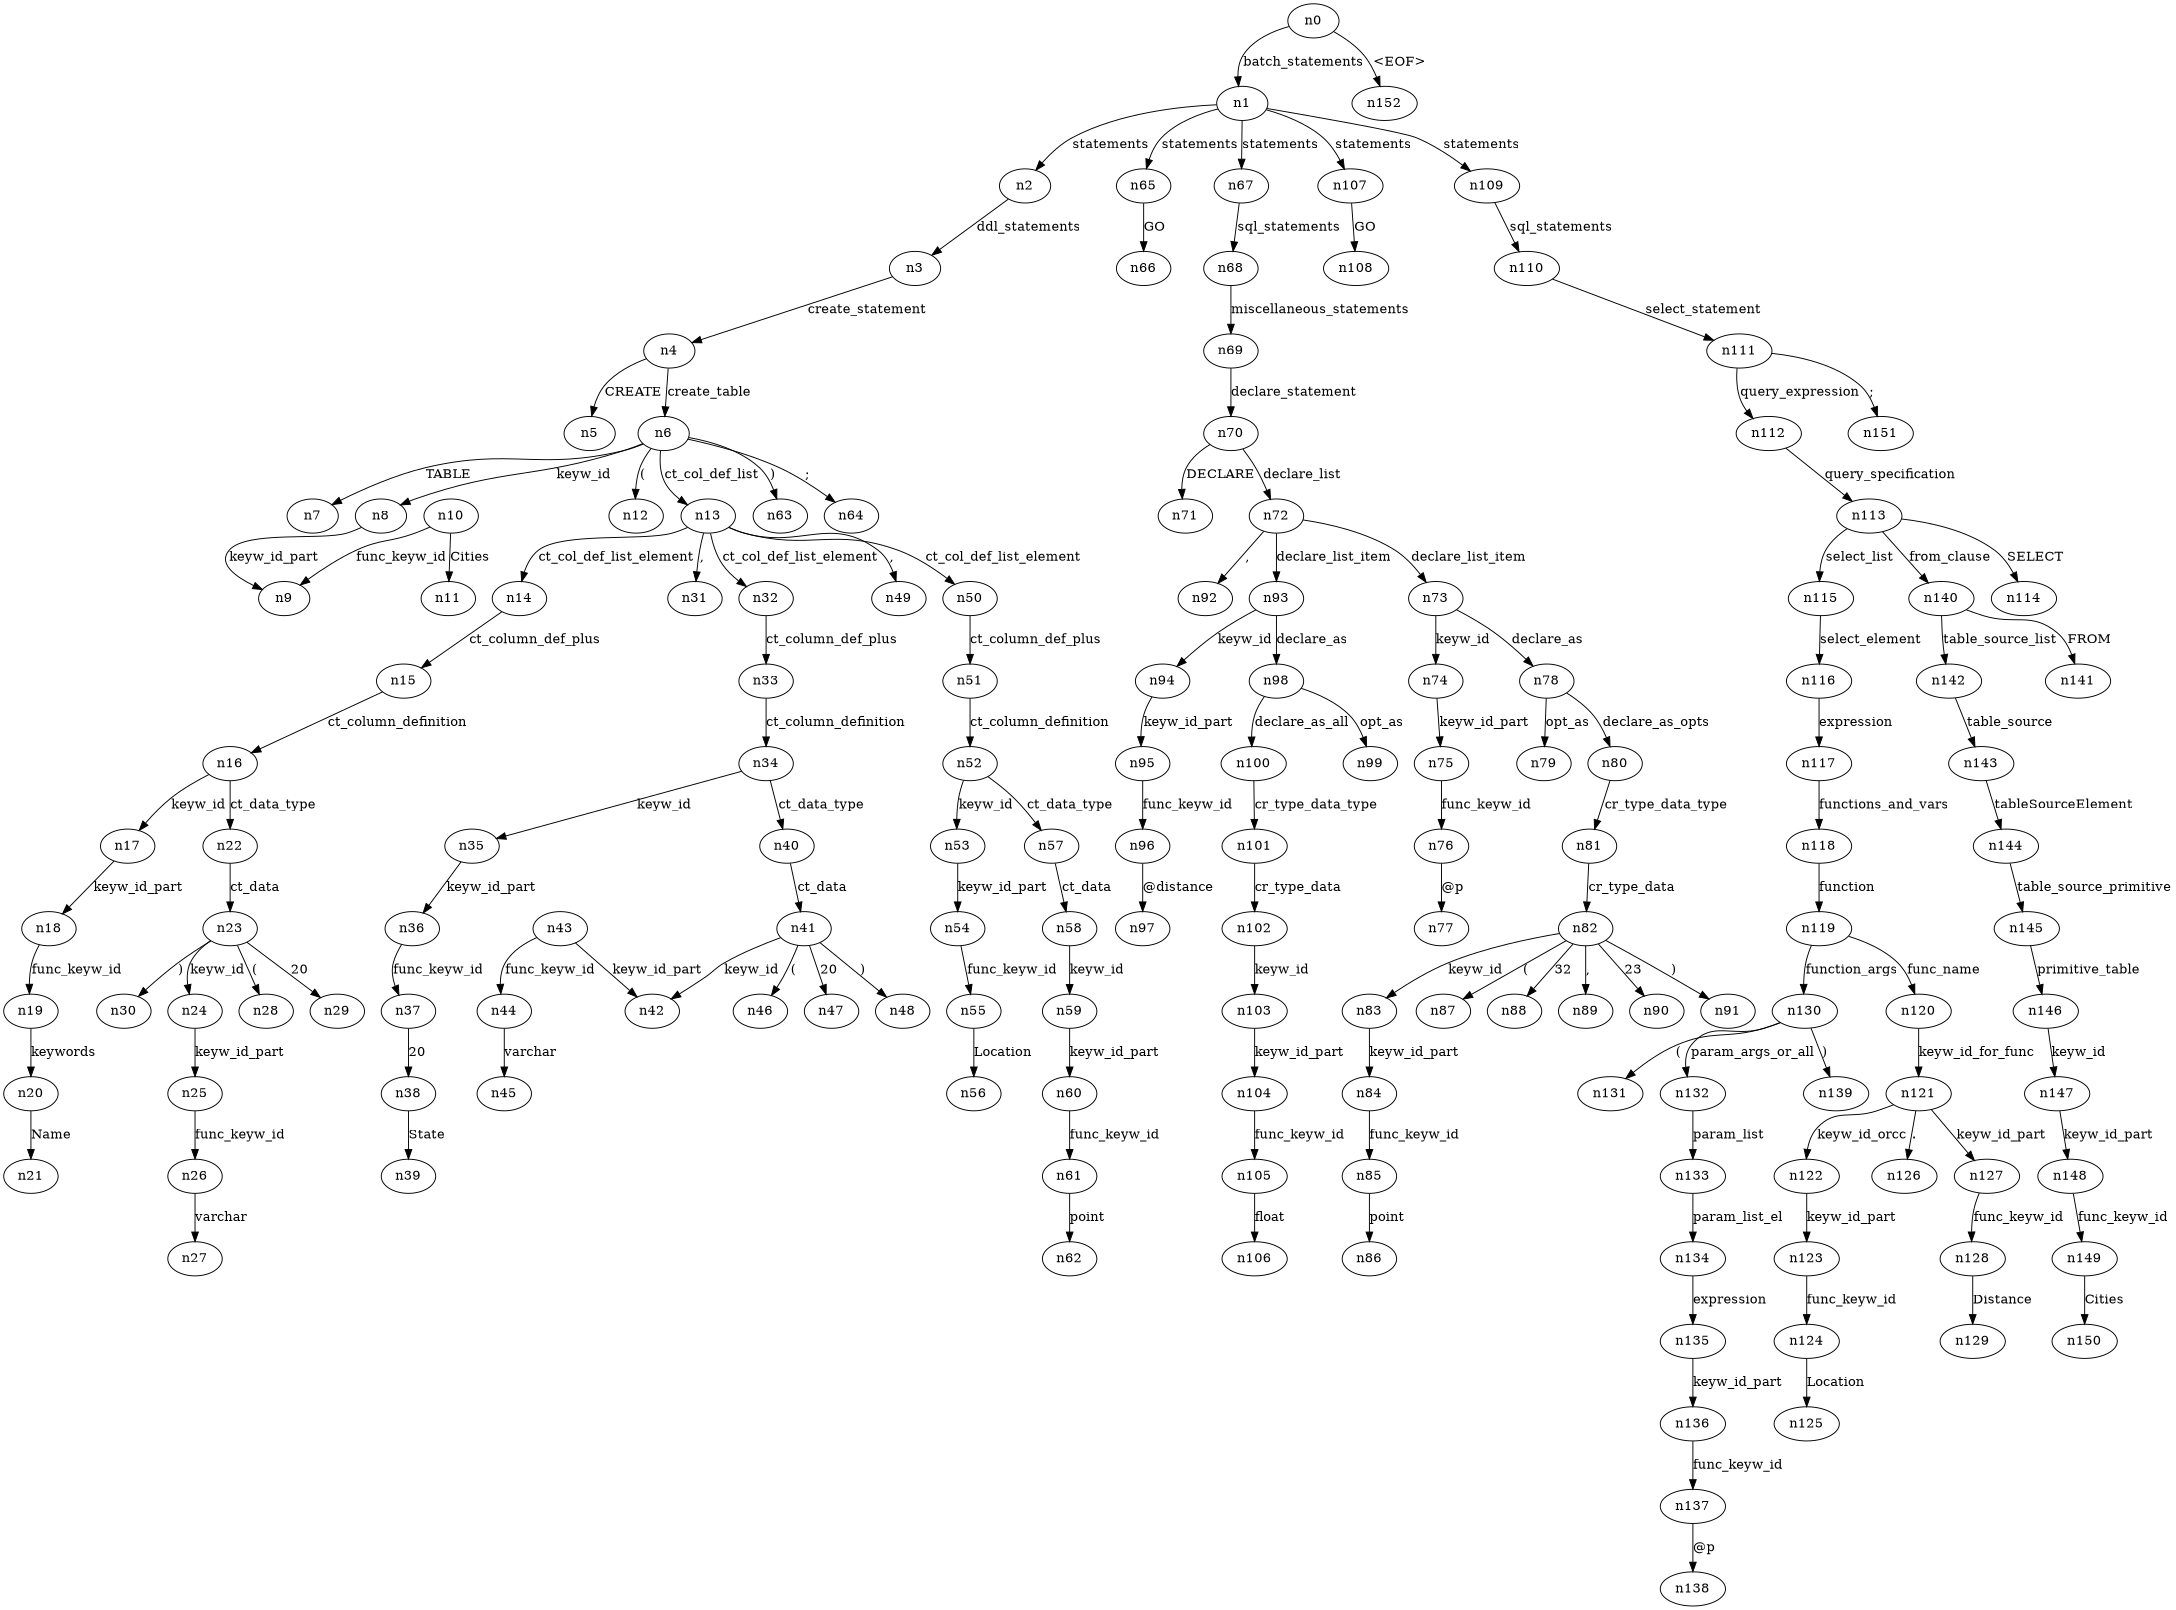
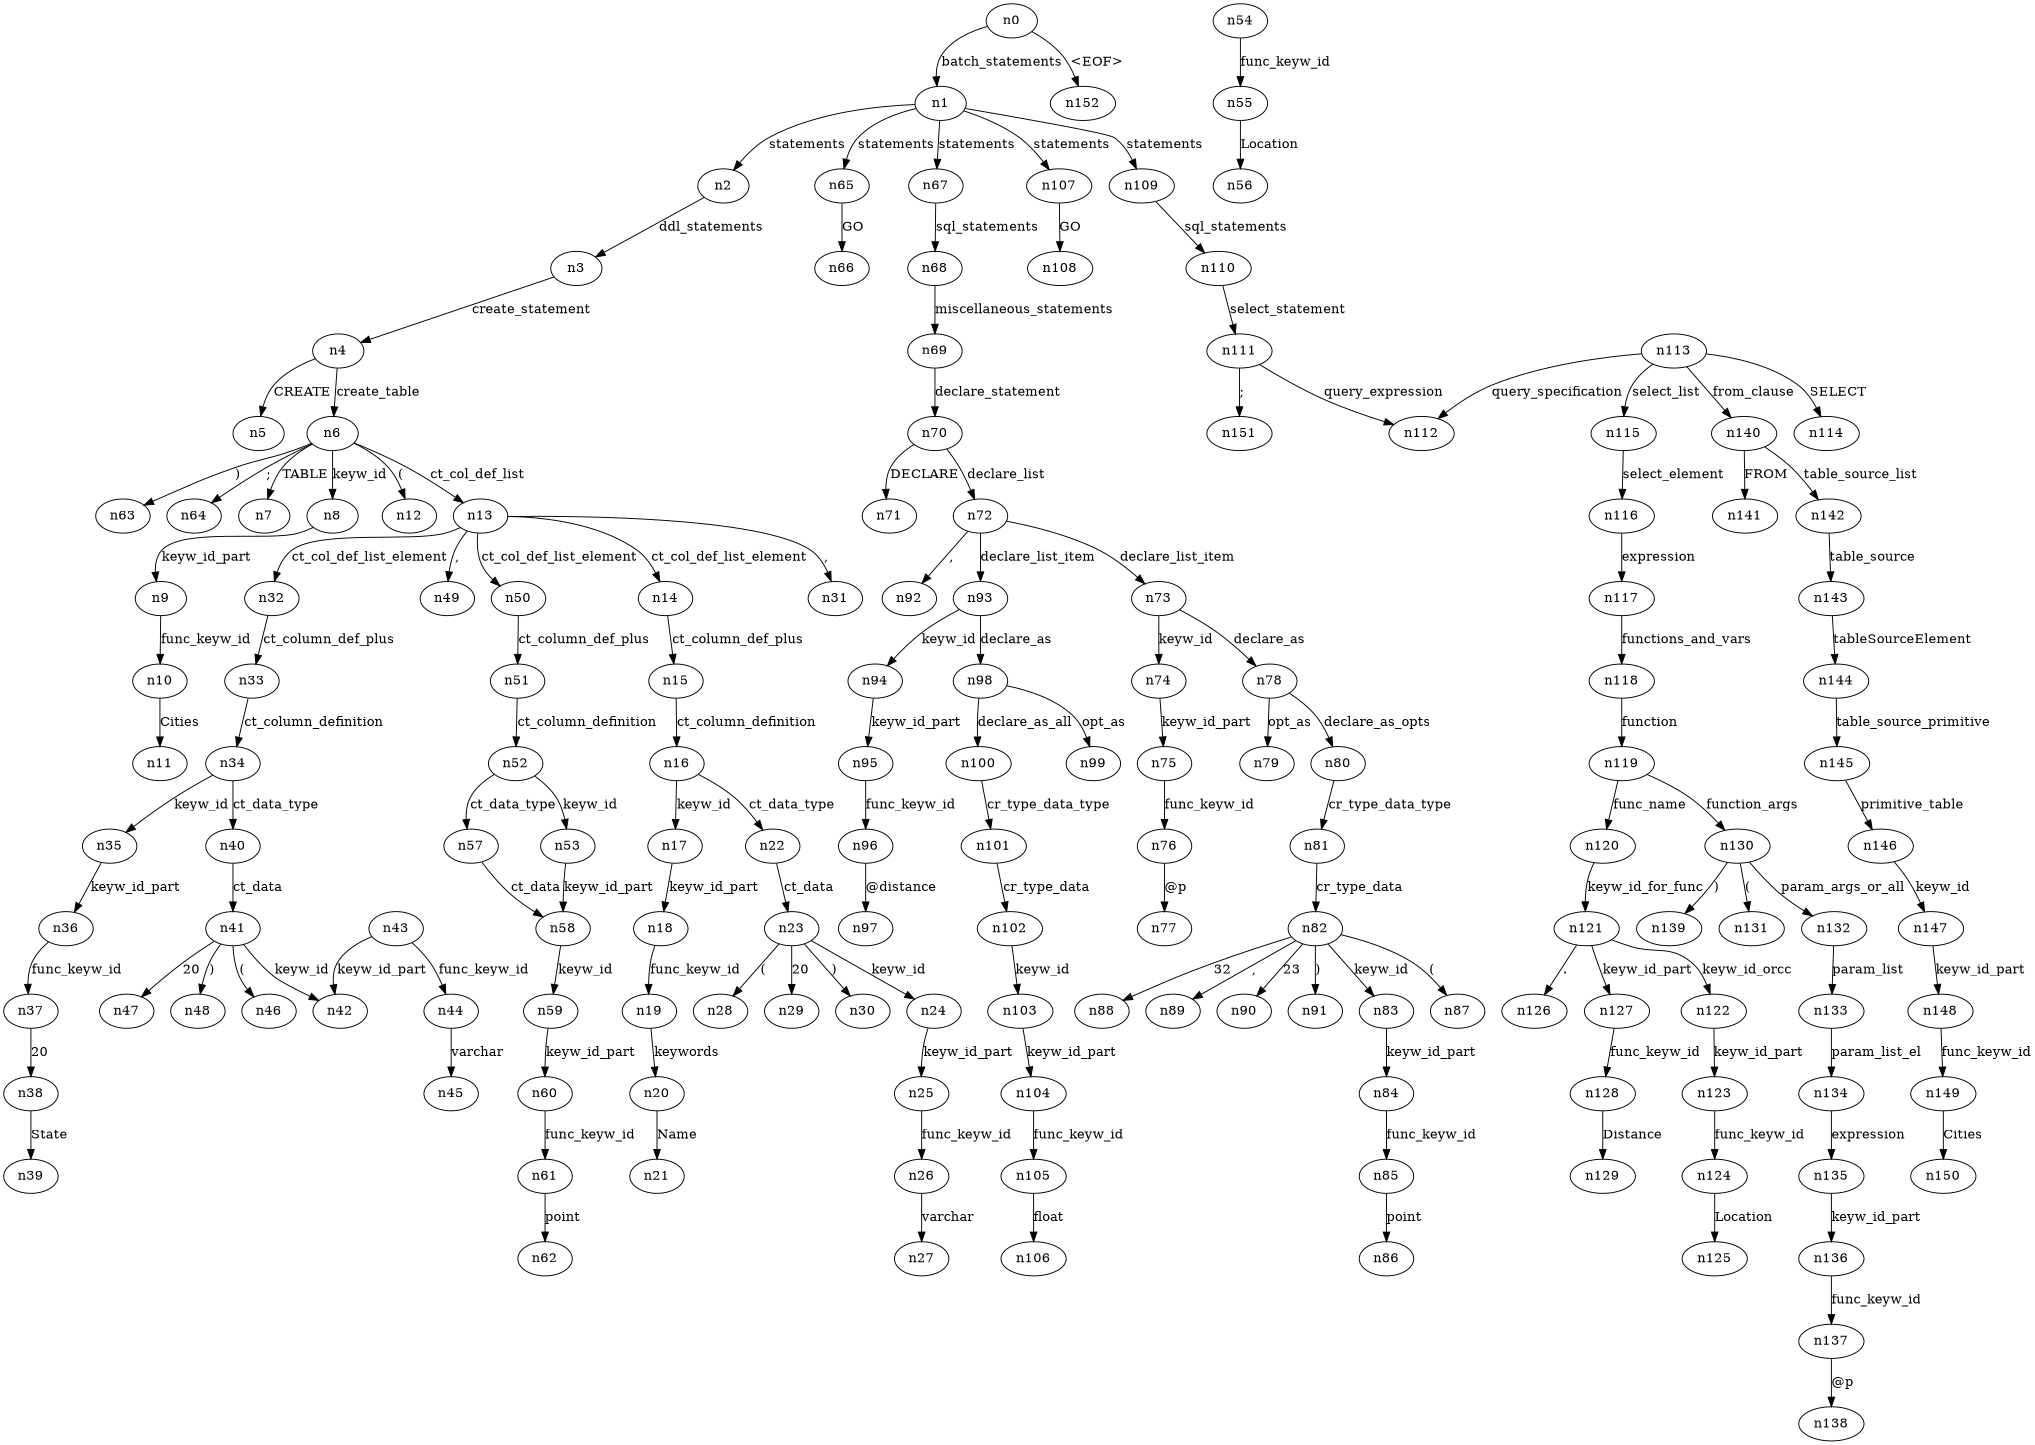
edge "n112" -> "n113": reversed
edge "n10" -> "n9": reversed
edge "n53" -> "n54": now "n53" -> "n58"
